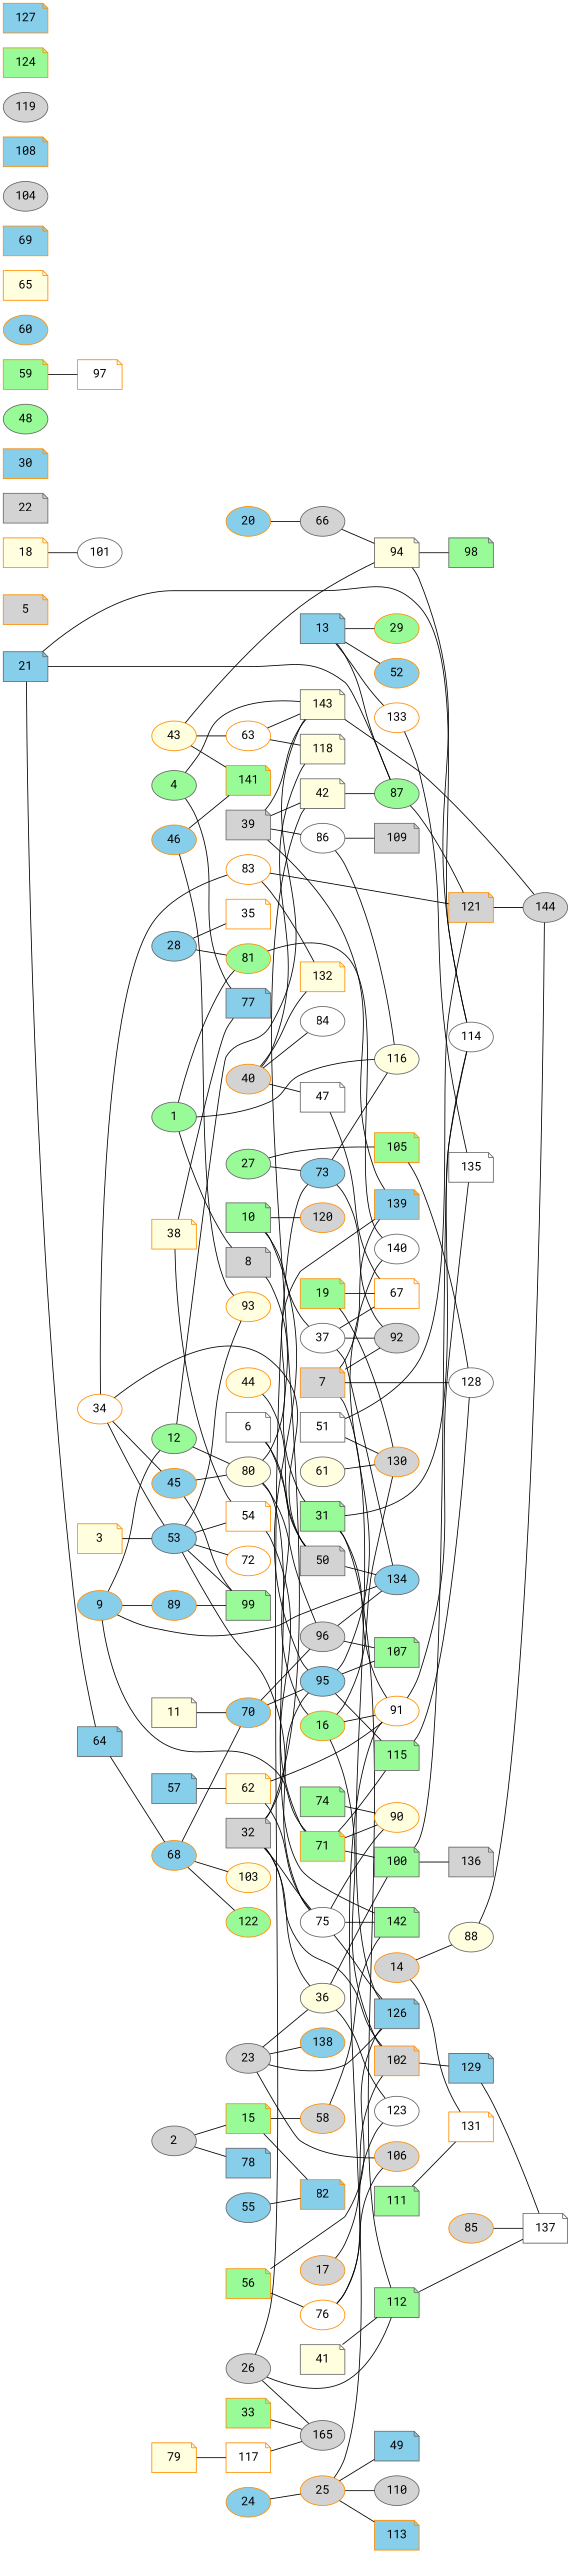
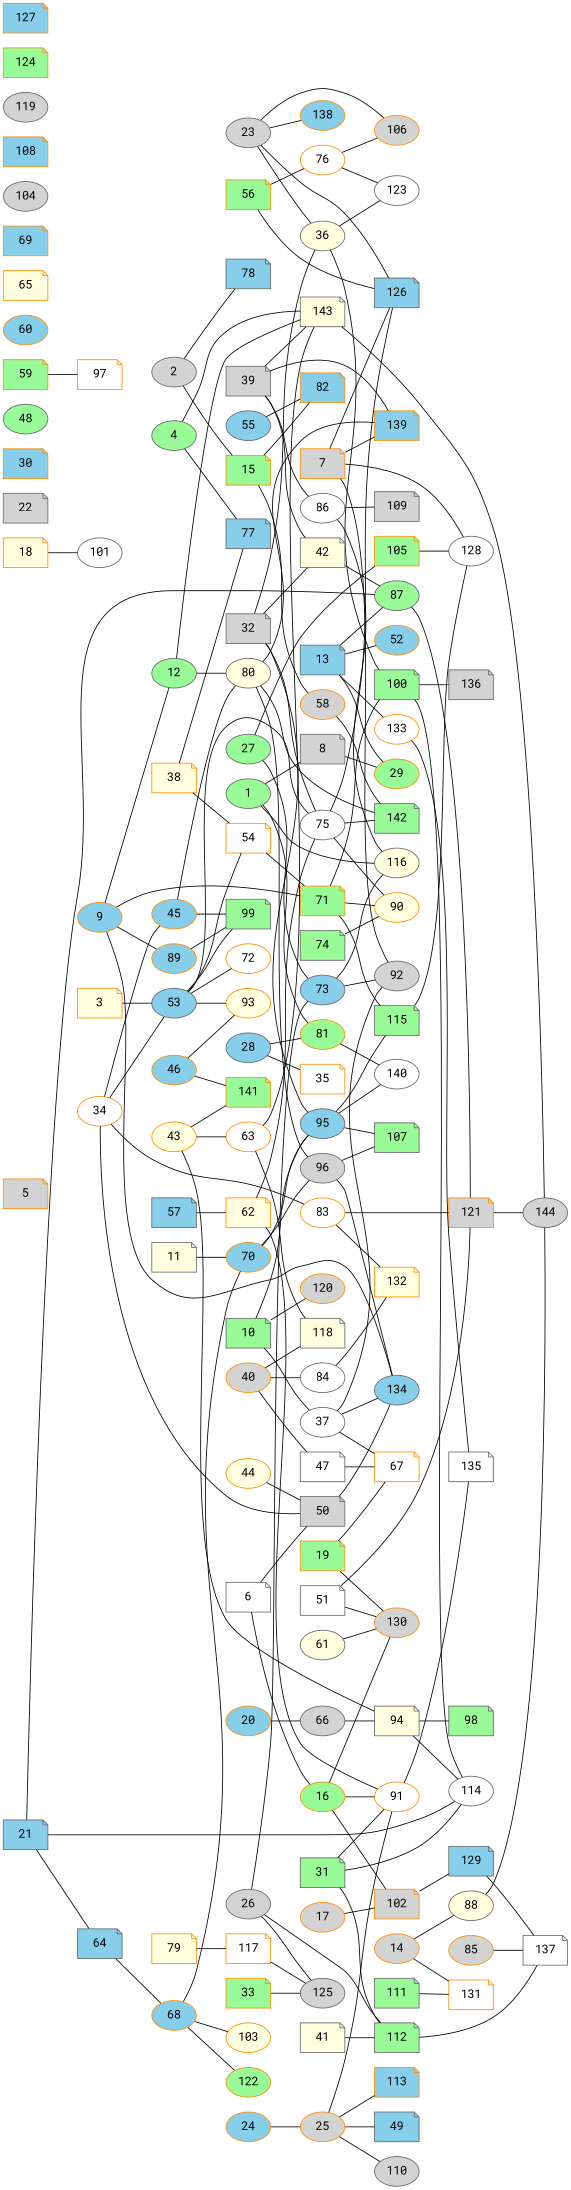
edge "132" -- "40": now "132" -- "84"
edge "8" -- "31": now "8" -- "29"
edge "32" -- "102": removed
node "165": label "165" -> "125"
